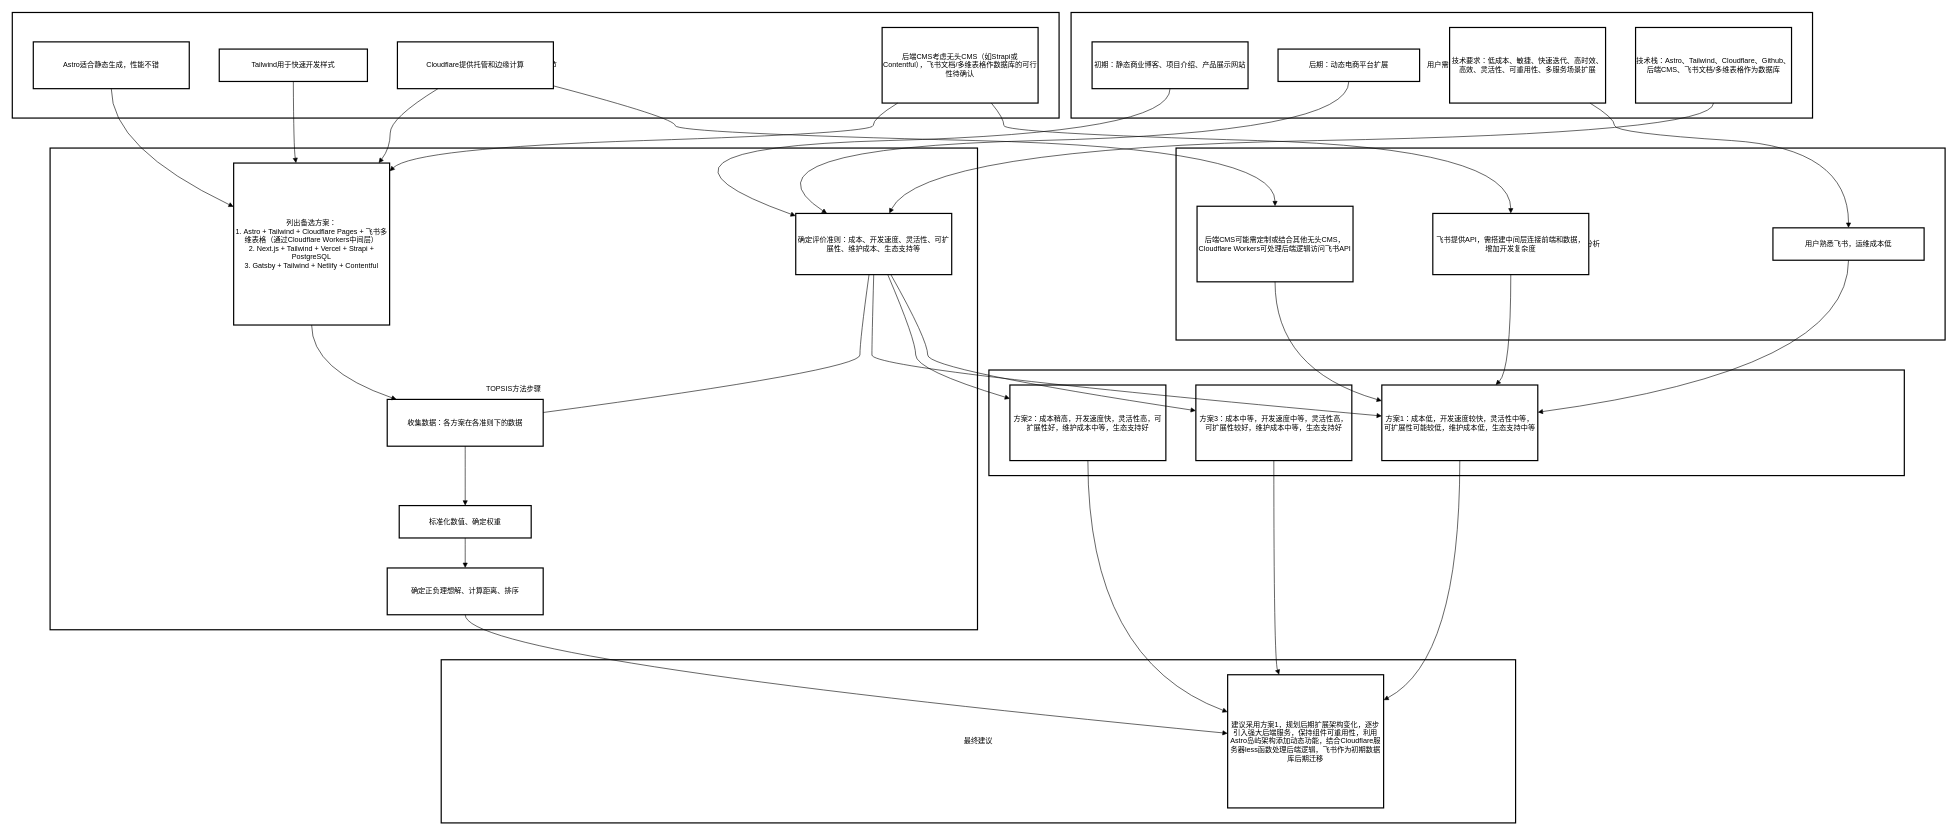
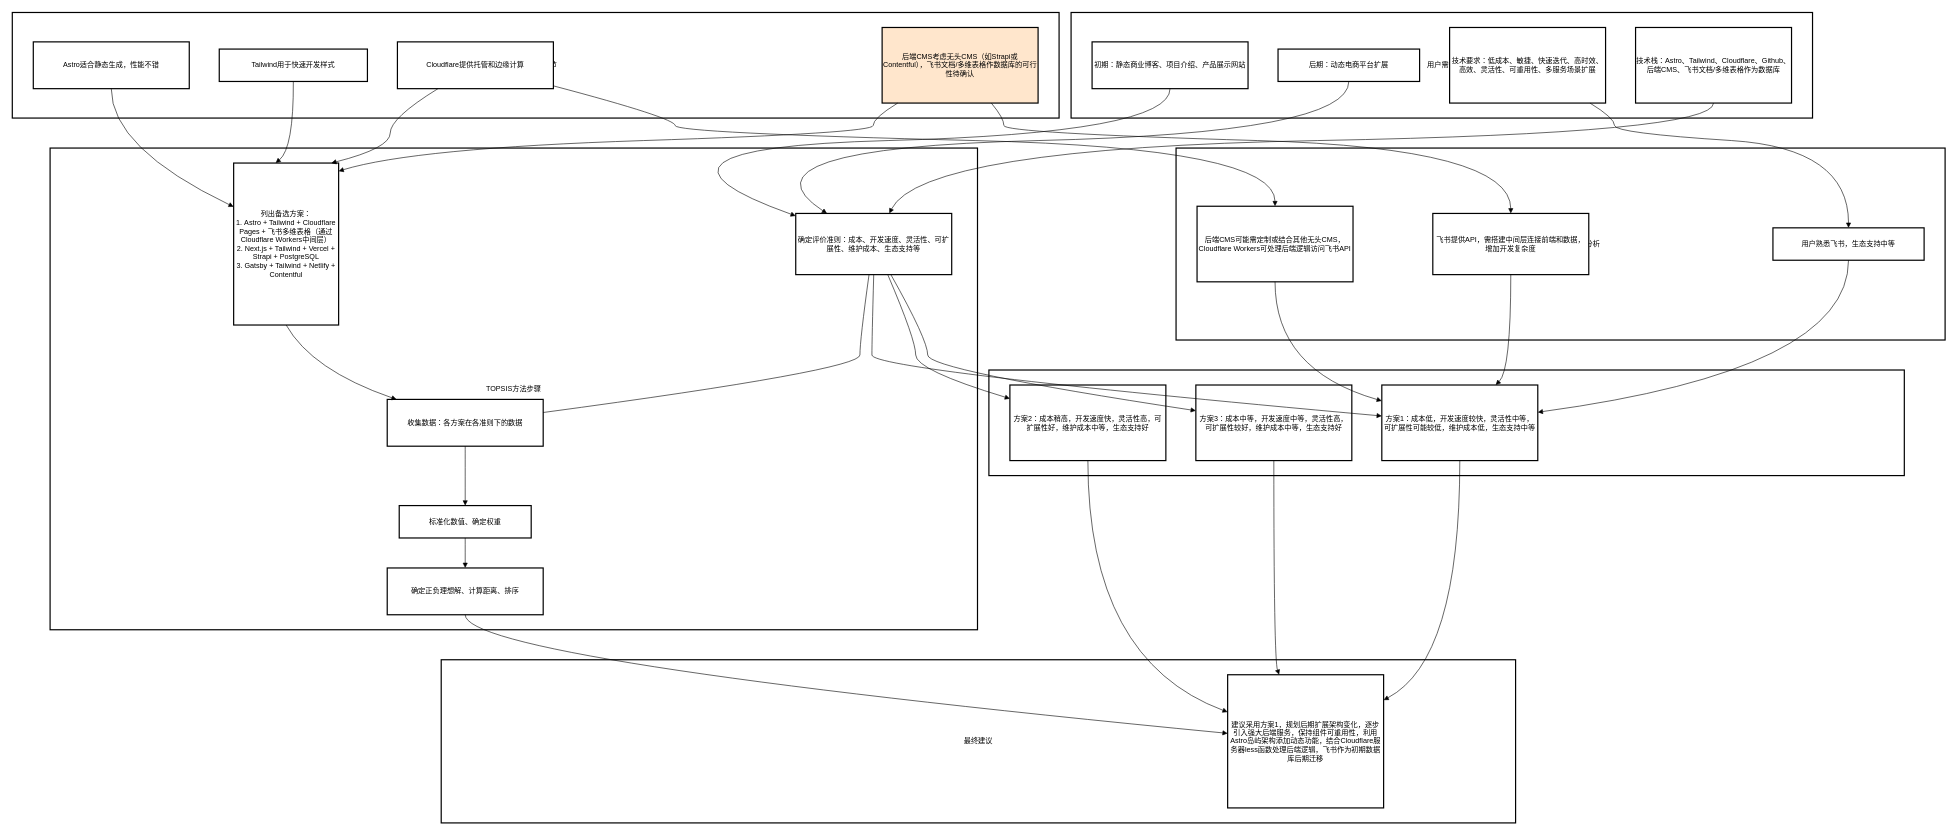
node "后端CMS考虑无头CMS（如Strapi或Contentful），飞书文档/多维表格作数据库的可行性待确认": fillcolor #ffffff -> #ffe6cc
node "列出备选方案： 1. Astro + Tailwind + Cloudflare Pages + 飞书多维表格（通过Cloudflare Workers中间层） 2. Next.js + Tailwind + Vercel + Strapi + PostgreSQL 3. Gatsby + Tailwind + Netlify + Contentful": size 156x162 -> 105x162
node "用户熟悉飞书，运维成本低": label "用户熟悉飞书，运维成本低" -> "用户熟悉飞书，生态支持中等"
